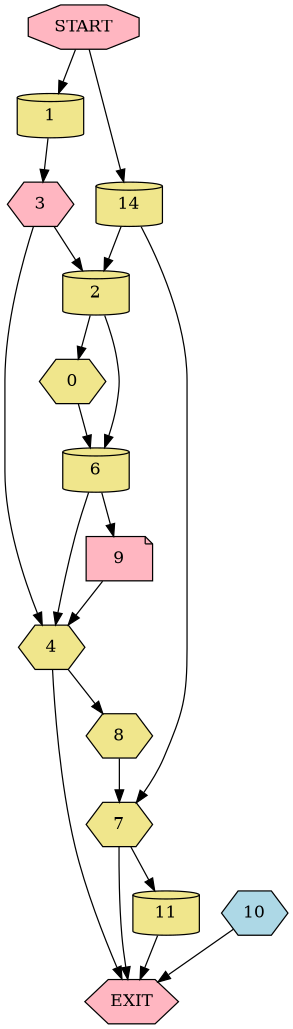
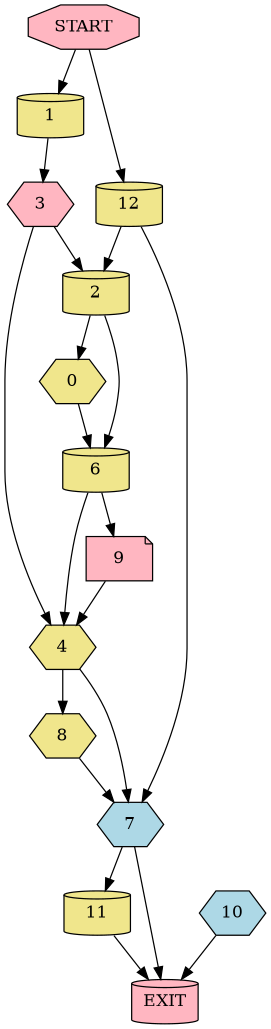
node "14": label "14" -> "12"
edge "4" -> "EXIT": now "4" -> "7"
node "7": fillcolor khaki -> lightblue
node "EXIT": shape hexagon -> cylinder
